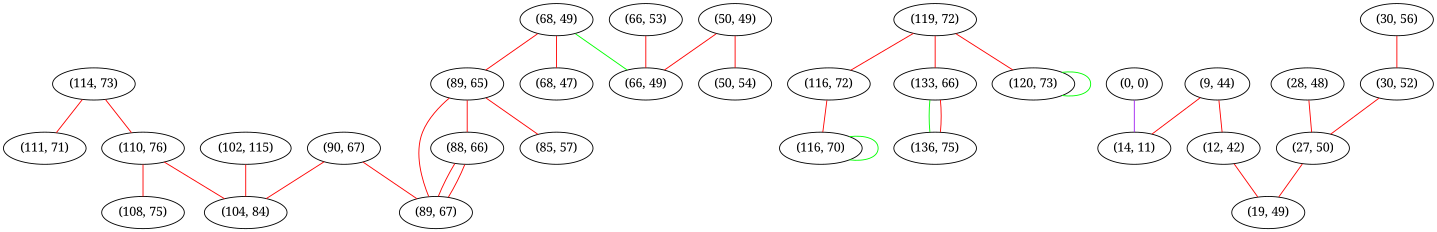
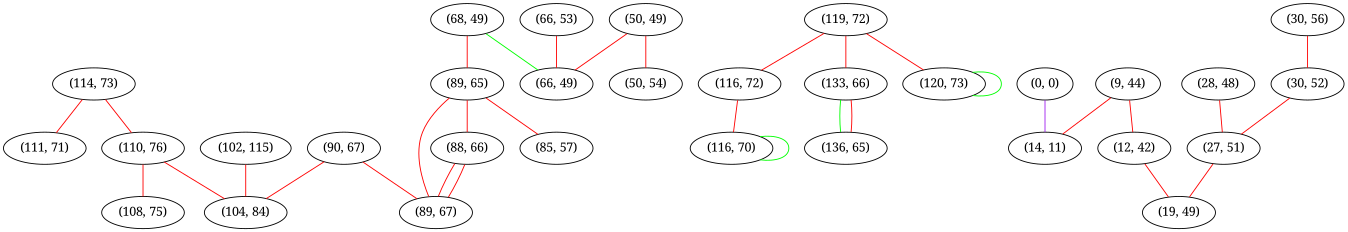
node "(68, 47)": removed
node "(136, 75)": label "(136, 75)" -> "(136, 65)"
node "(27, 50)": label "(27, 50)" -> "(27, 51)"
